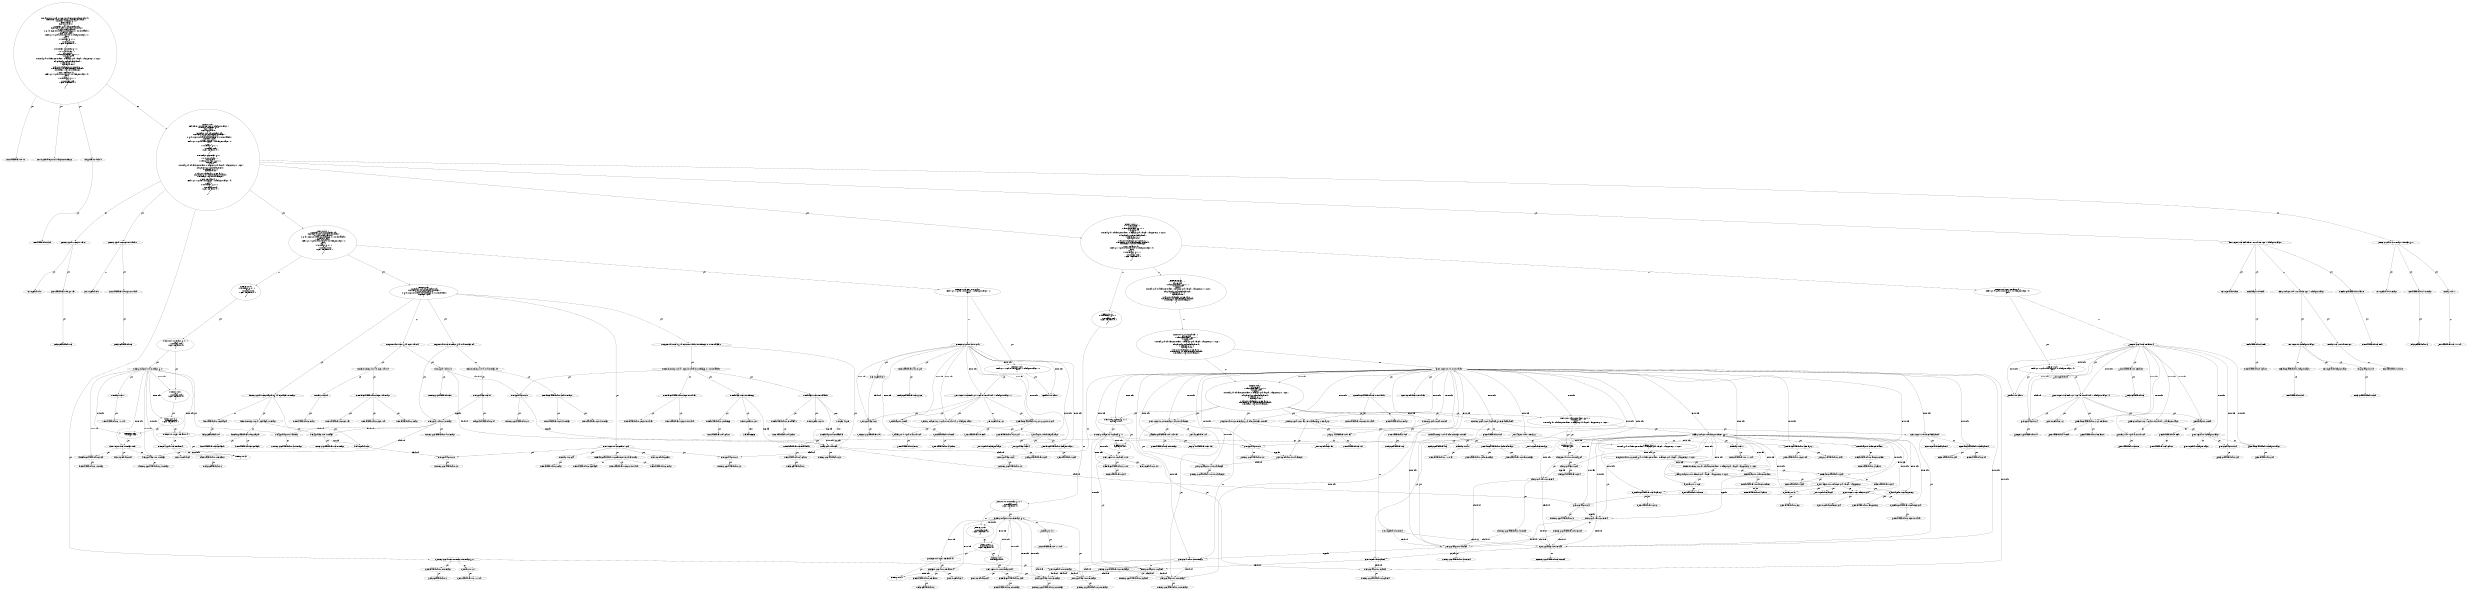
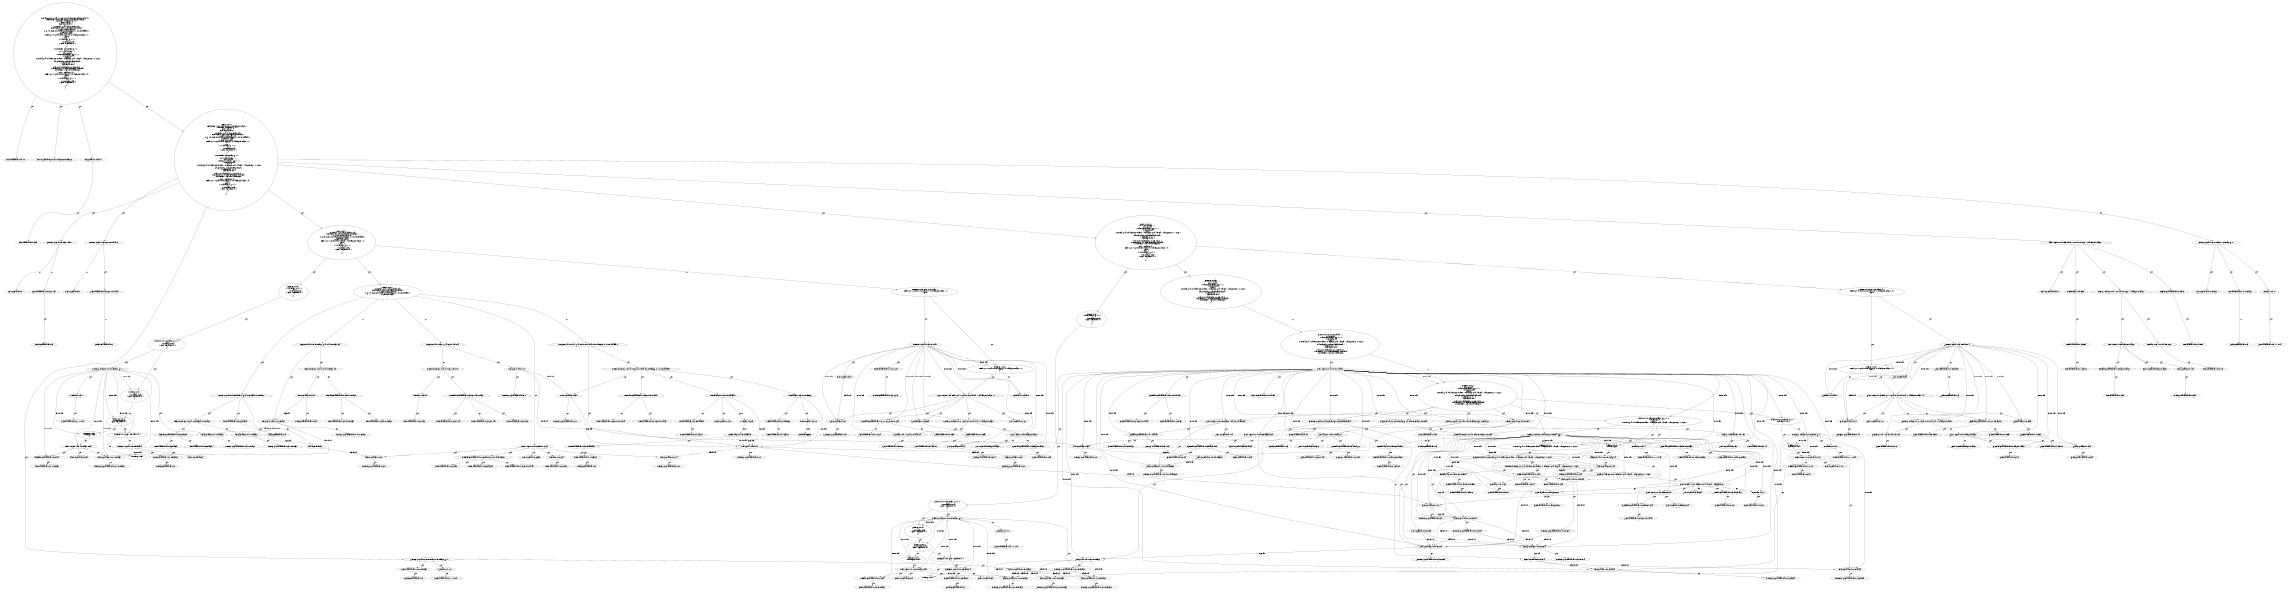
edge "42:CtInvocationImpl@outputStream.write(instrumentedClass)" -> "42:CtVariableReadImpl@outputStream": removed, label "AST"
